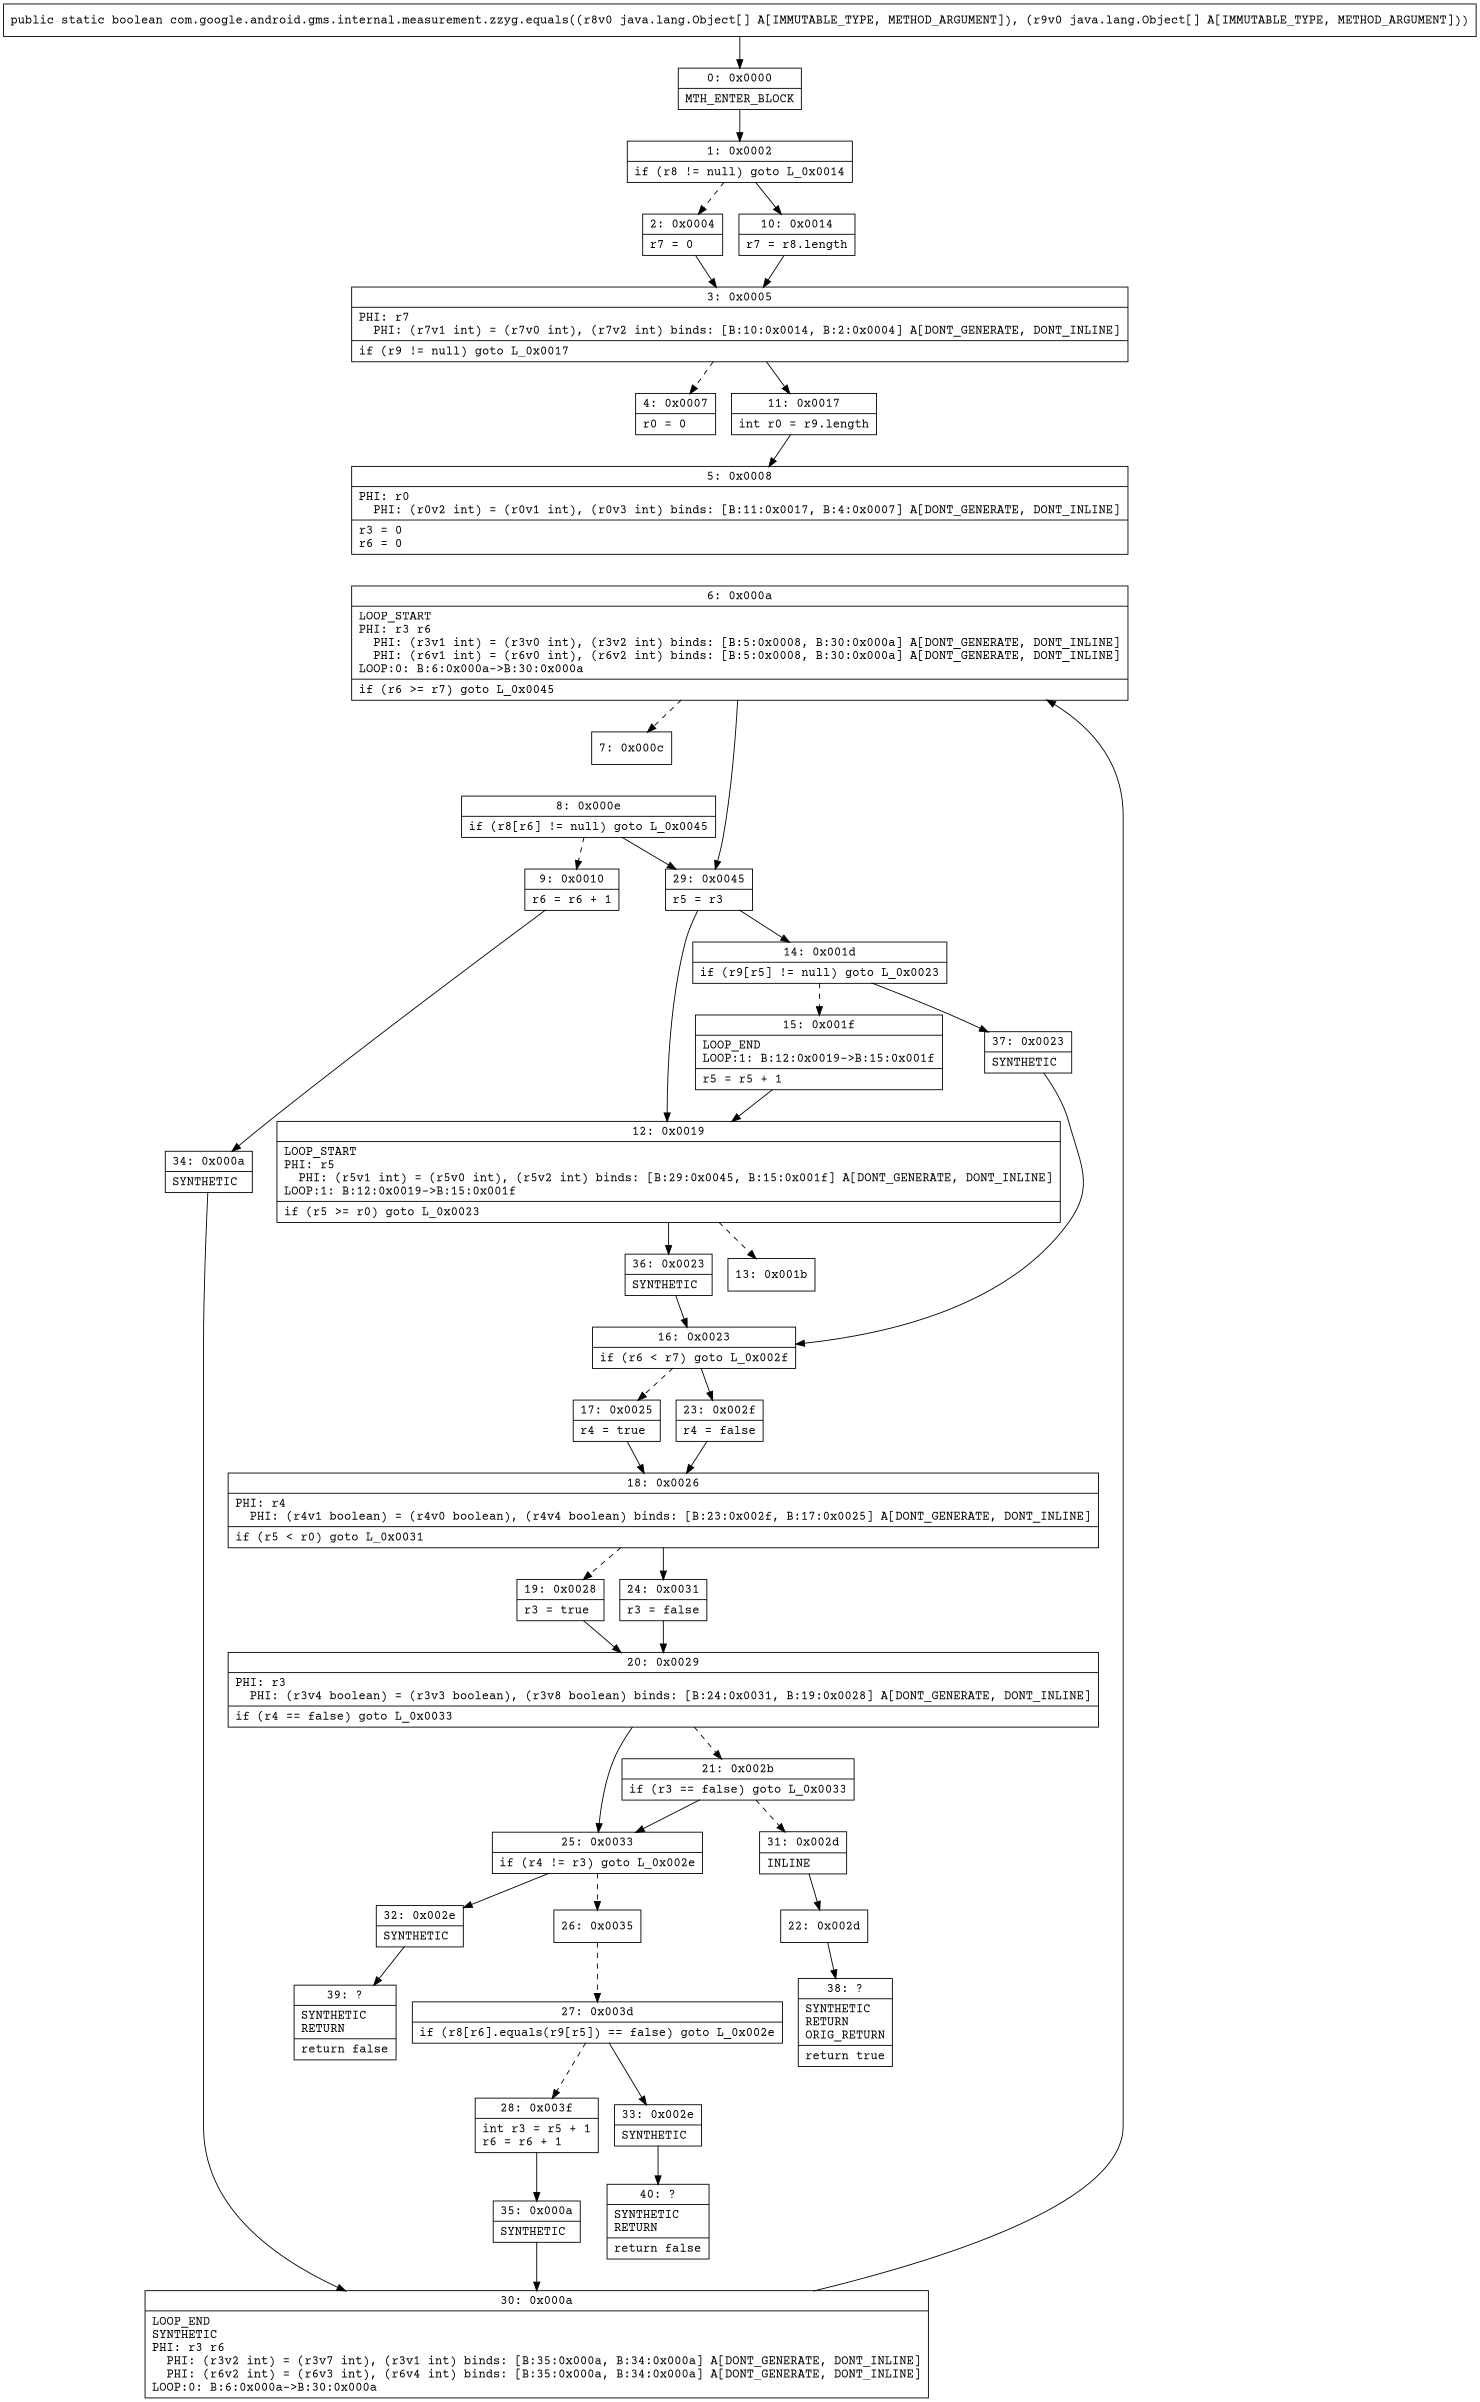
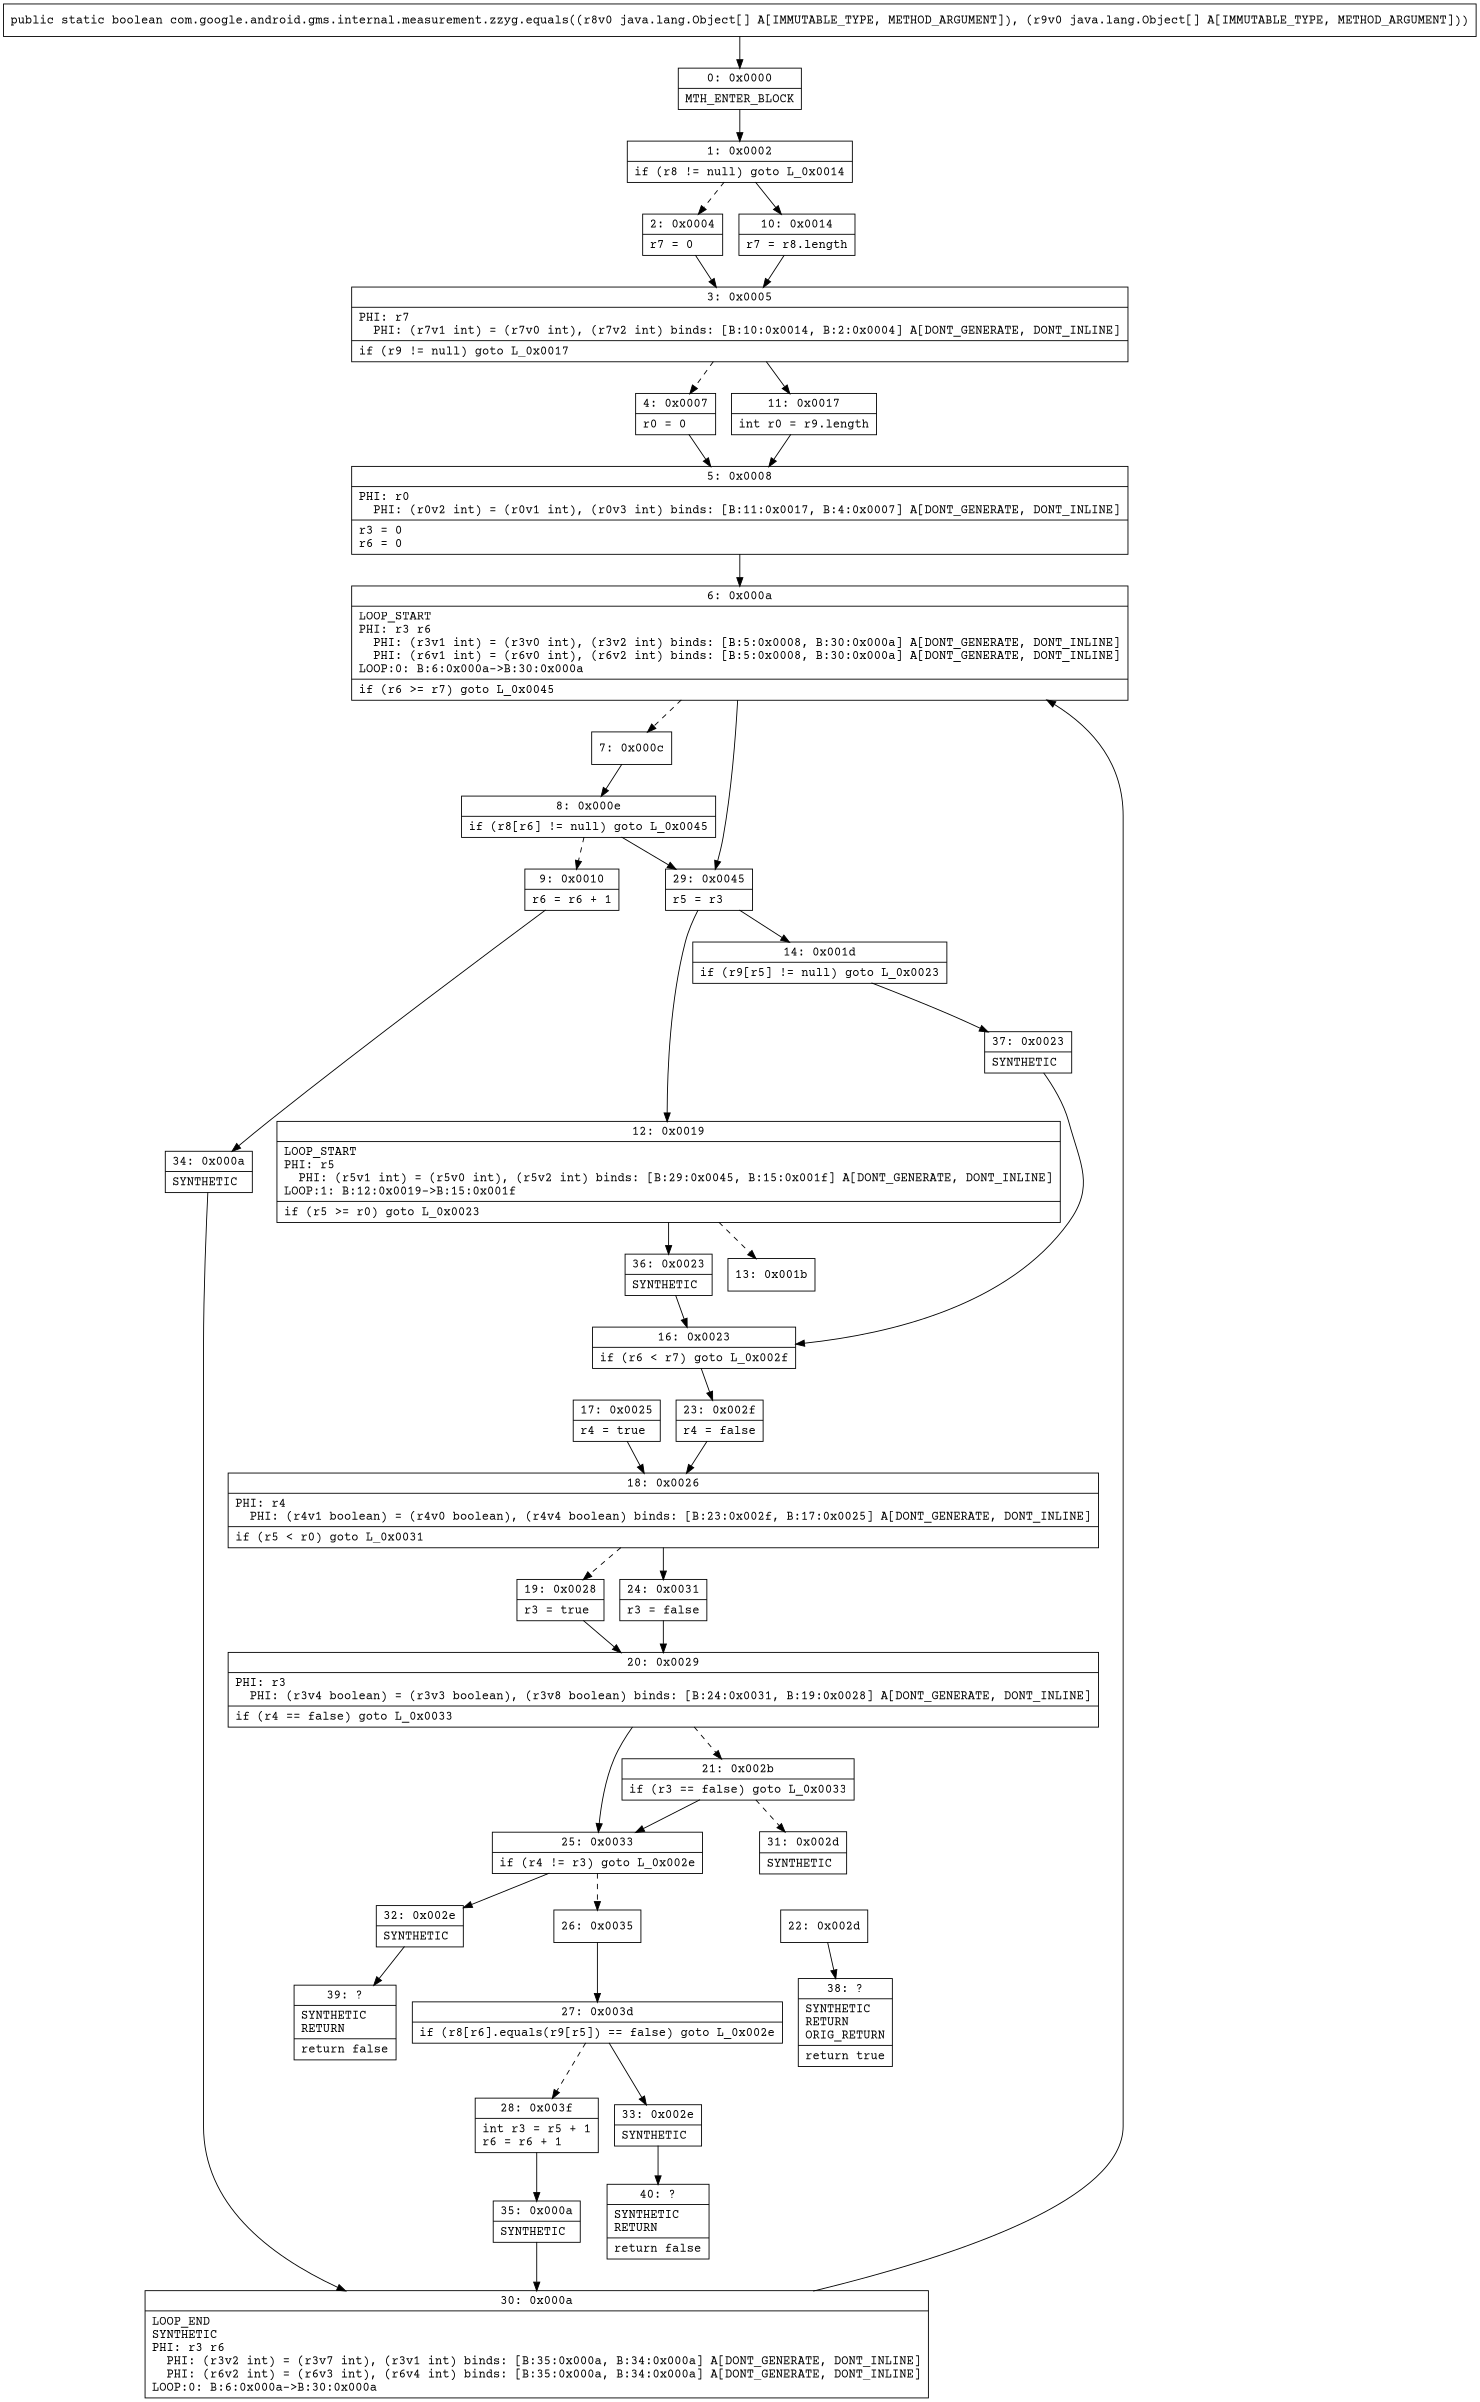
edge "4: 0x0007" -> "5: 0x0008": added
edge "5: 0x0008" -> "6: 0x000a": added
edge "7: 0x000c" -> "8: 0x000e": added
node "15: 0x001f": removed
edge "16: 0x0023" -> "17: 0x0025": removed
node "31: 0x002d": text "INLINE" -> "SYNTHETIC"
edge "31: 0x002d" -> "22: 0x002d": removed
edge "26: 0x0035" -> "27: 0x003d": style dashed -> solid
